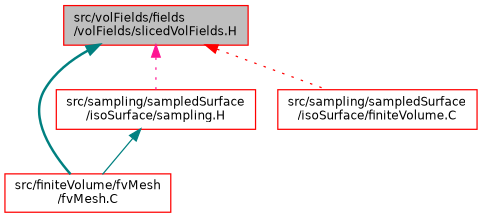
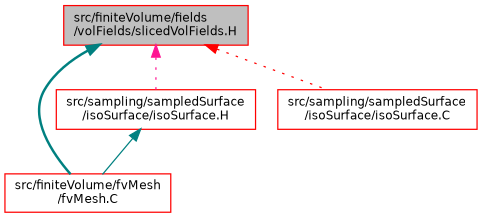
node "src/volFields/fields /volFields/slicedVolFields.H": label "src/volFields/fields /volFields/slicedVolFields.H" -> "src/finiteVolume/fields /volFields/slicedVolFields.H"
node "src/sampling/sampledSurface /isoSurface/sampling.H": label "src/sampling/sampledSurface /isoSurface/sampling.H" -> "src/sampling/sampledSurface /isoSurface/isoSurface.H"
node "src/sampling/sampledSurface /isoSurface/finiteVolume.C": label "src/sampling/sampledSurface /isoSurface/finiteVolume.C" -> "src/sampling/sampledSurface /isoSurface/isoSurface.C"
